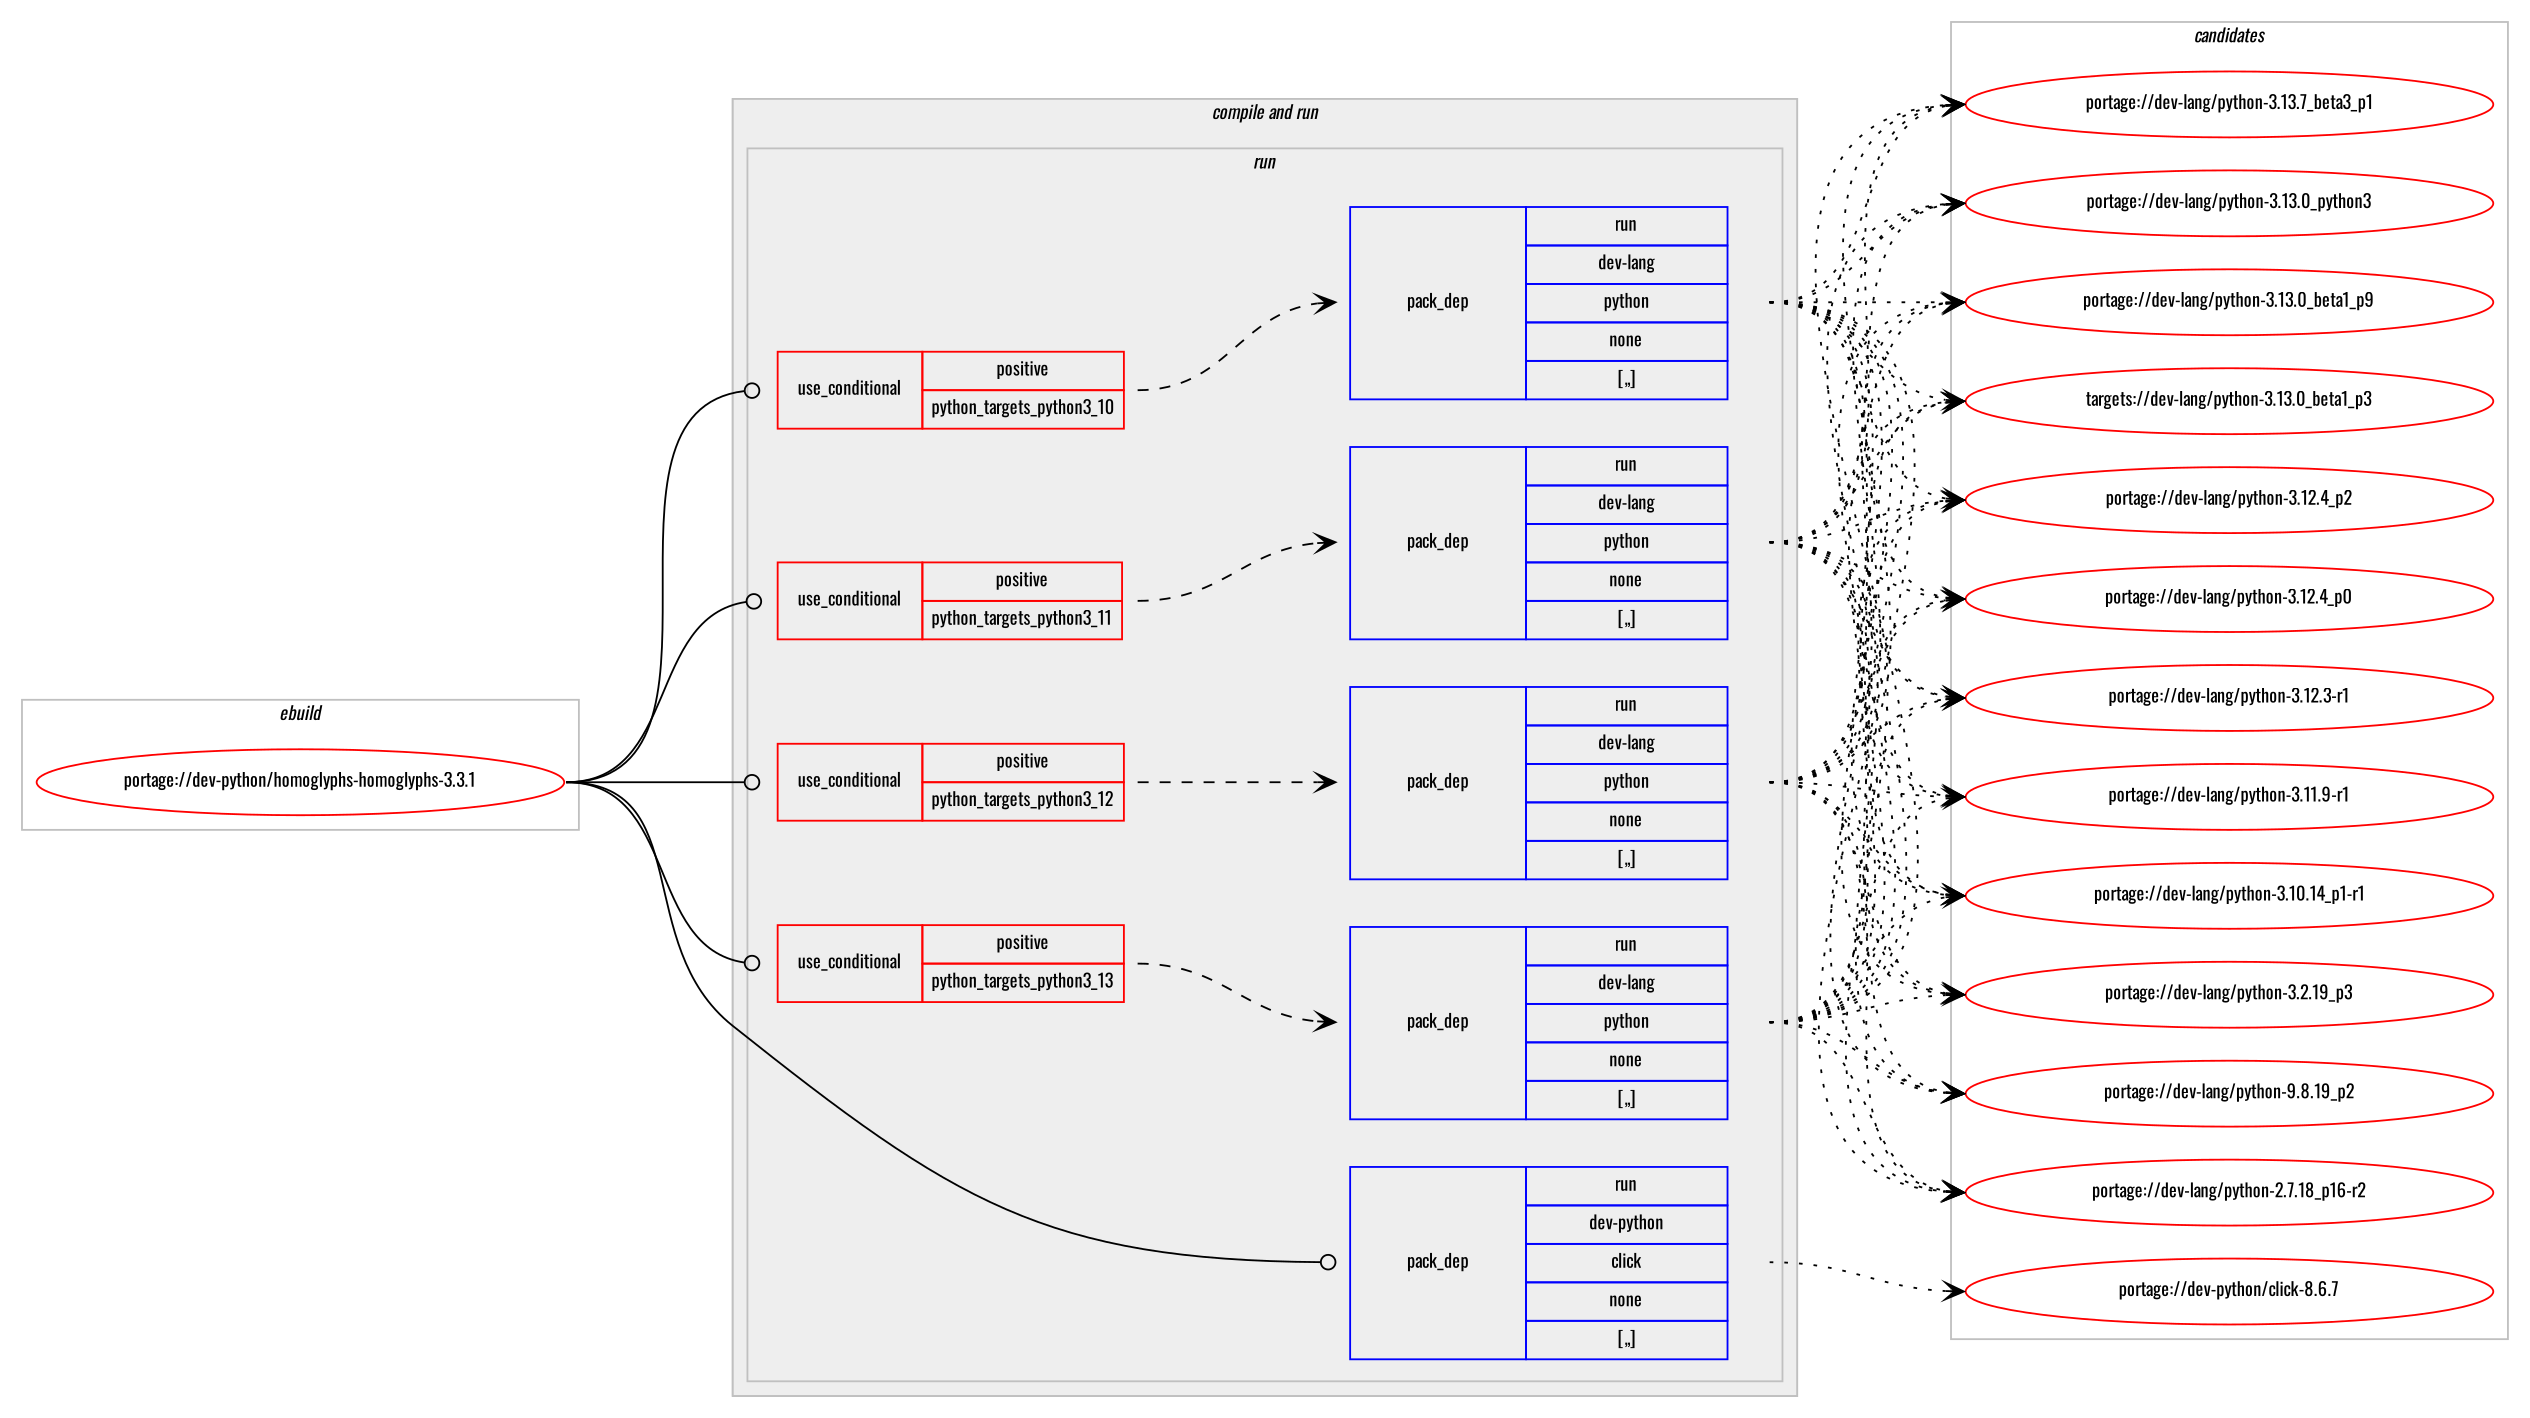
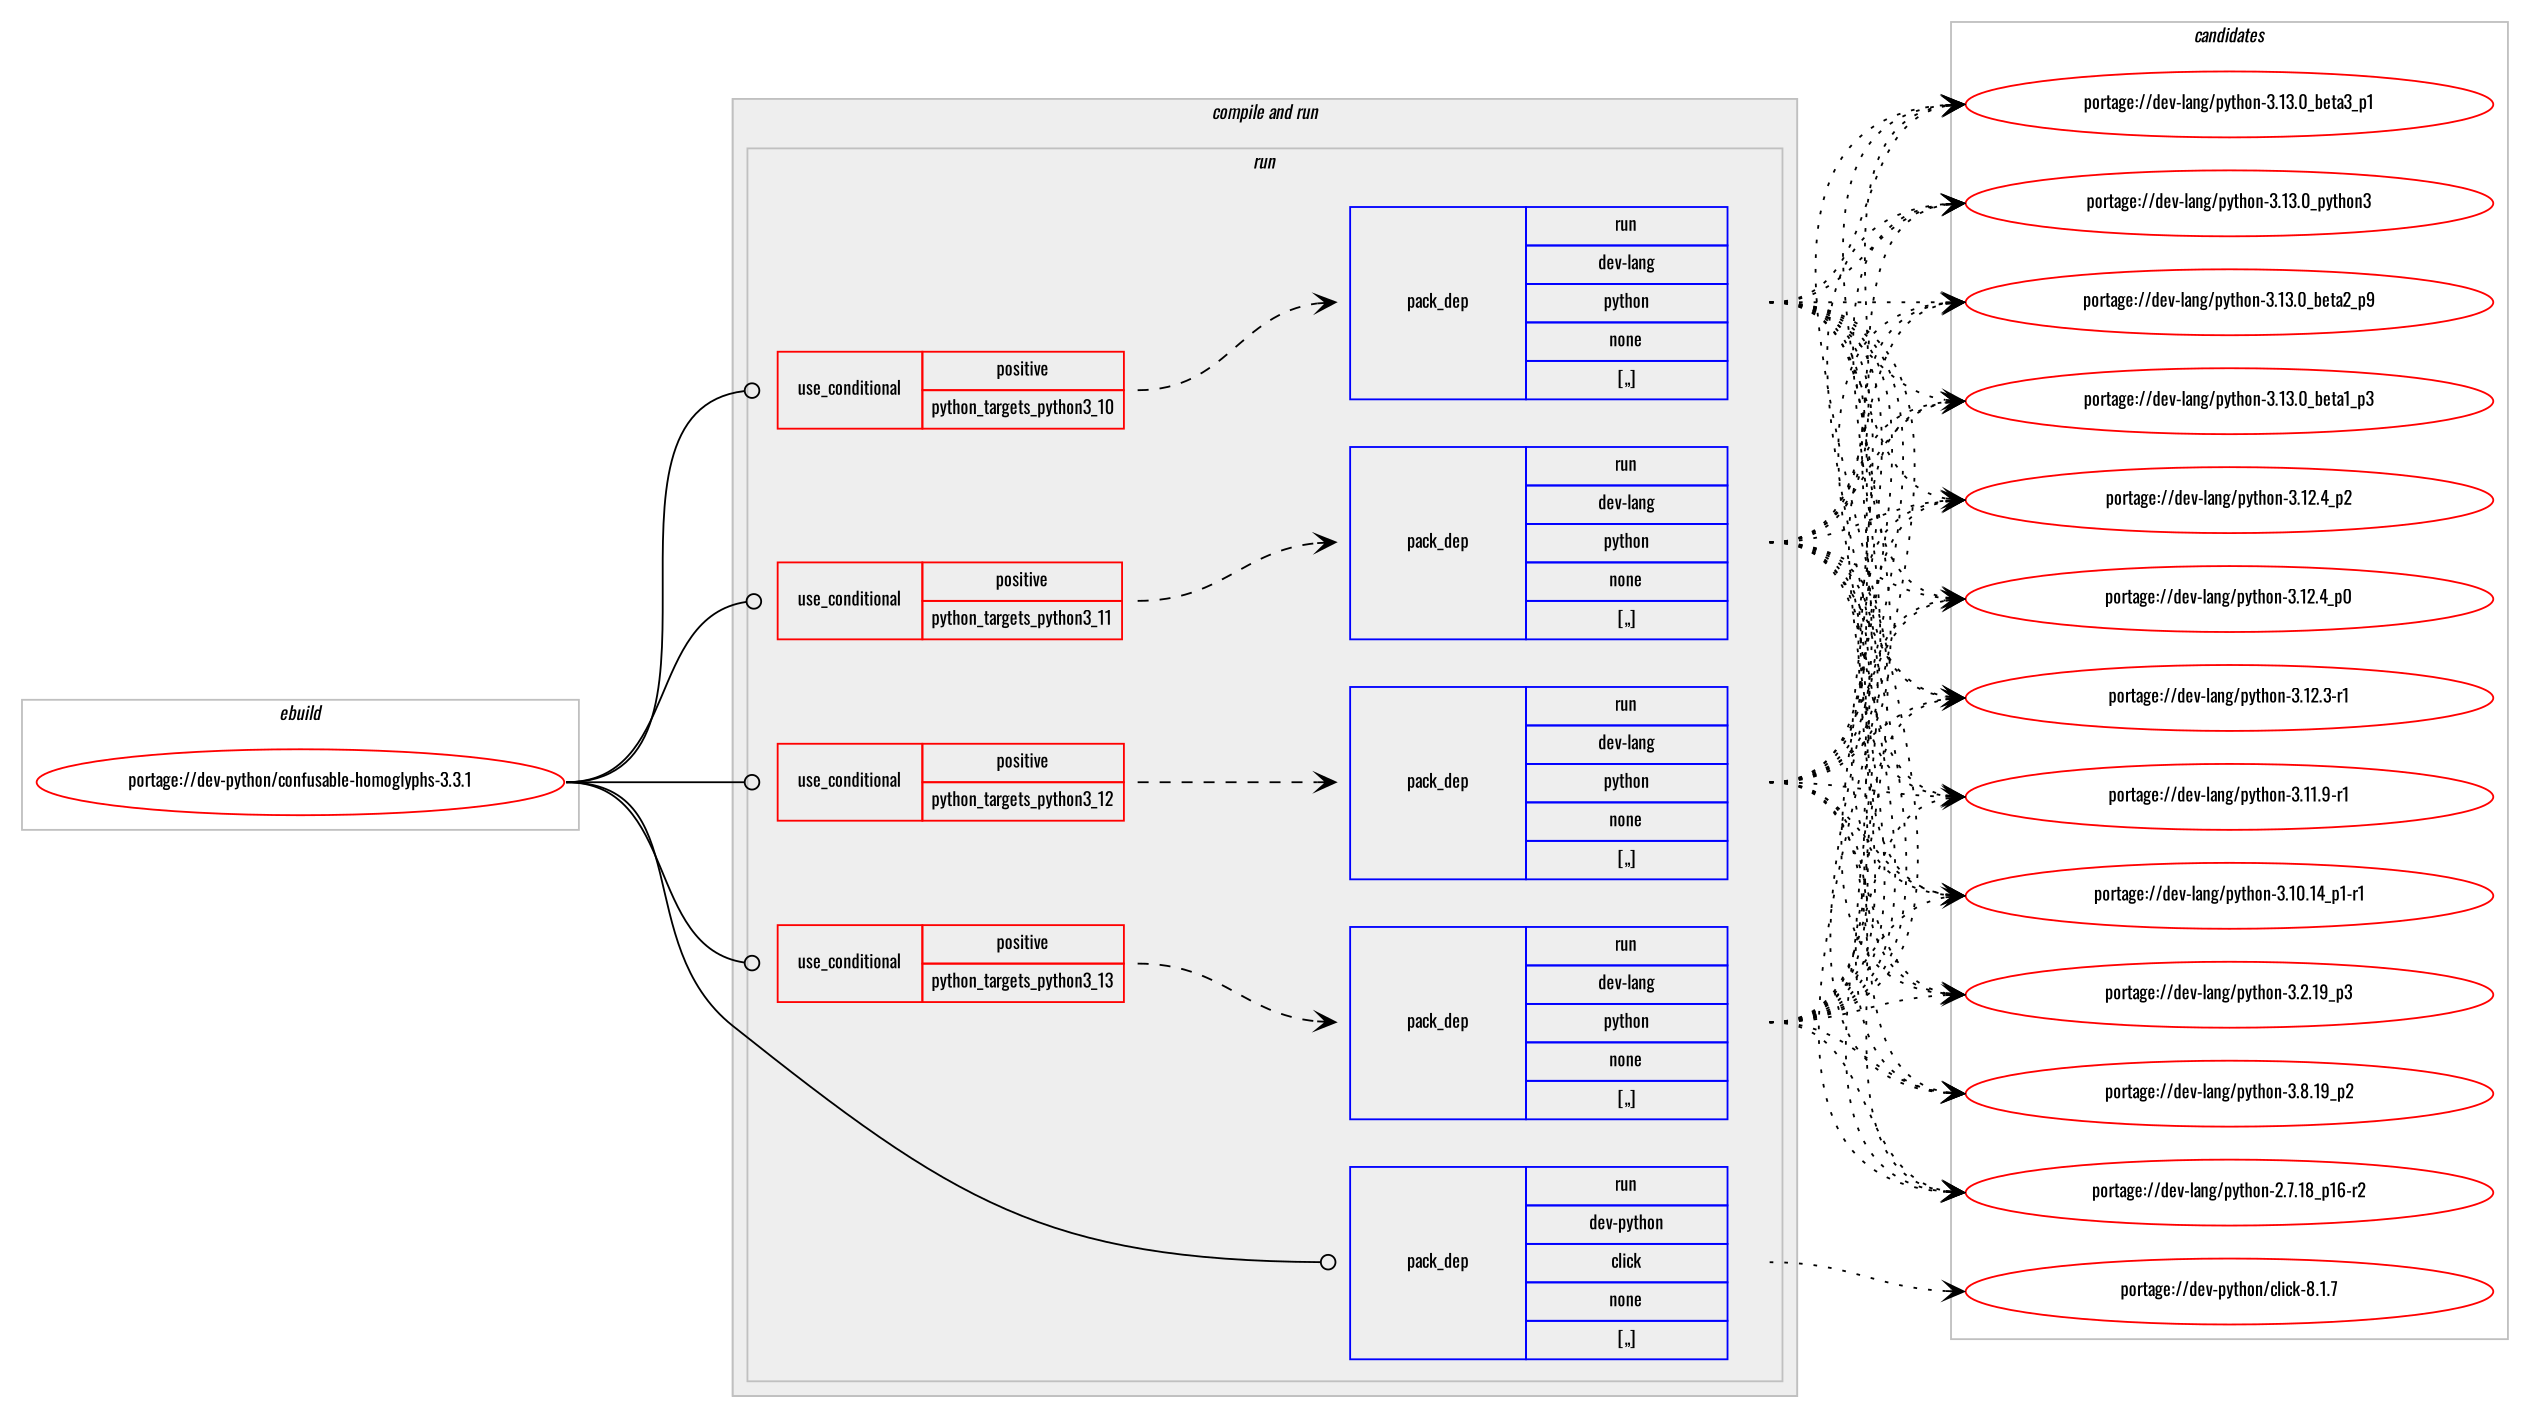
node "portage://dev-lang/python-3.13.7_beta3_p1": label "portage://dev-lang/python-3.13.7_beta3_p1" -> "portage://dev-lang/python-3.13.0_beta3_p1"
node "portage://dev-lang/python-3.13.0_beta1_p9": label "portage://dev-lang/python-3.13.0_beta1_p9" -> "portage://dev-lang/python-3.13.0_beta2_p9"
node "targets://dev-lang/python-3.13.0_beta1_p3": label "targets://dev-lang/python-3.13.0_beta1_p3" -> "portage://dev-lang/python-3.13.0_beta1_p3"
node "portage://dev-python/homoglyphs-homoglyphs-3.3.1": label "portage://dev-python/homoglyphs-homoglyphs-3.3.1" -> "portage://dev-python/confusable-homoglyphs-3.3.1"
node "portage://dev-lang/python-9.8.19_p2": label "portage://dev-lang/python-9.8.19_p2" -> "portage://dev-lang/python-3.8.19_p2"
node "portage://dev-python/click-8.6.7": label "portage://dev-python/click-8.6.7" -> "portage://dev-python/click-8.1.7"
